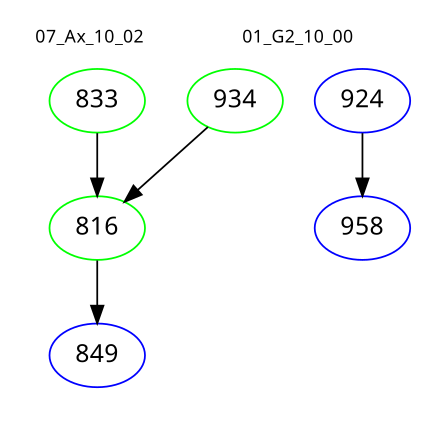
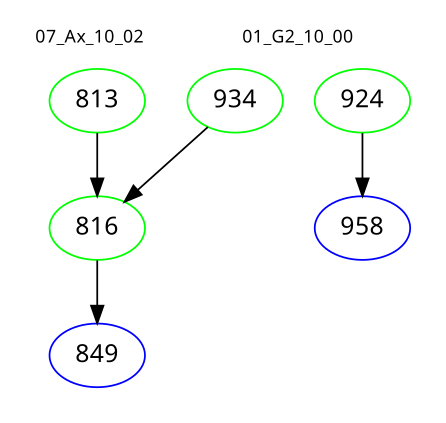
node "833": label "833" -> "813"
node "924": color blue -> green
